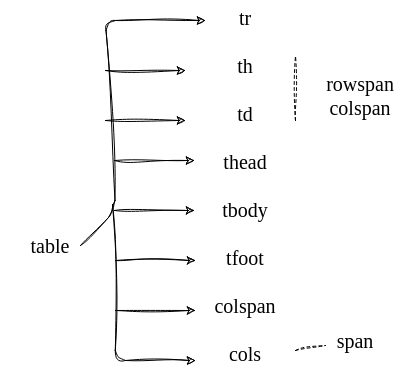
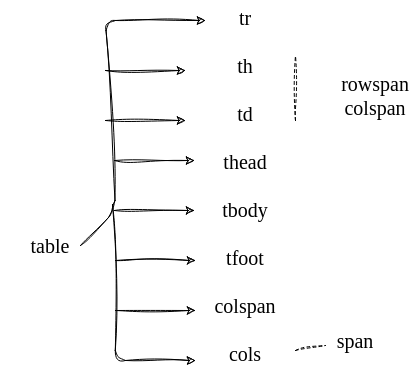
node "rowspan colspan": moved (361, 96) -> (376, 96)
